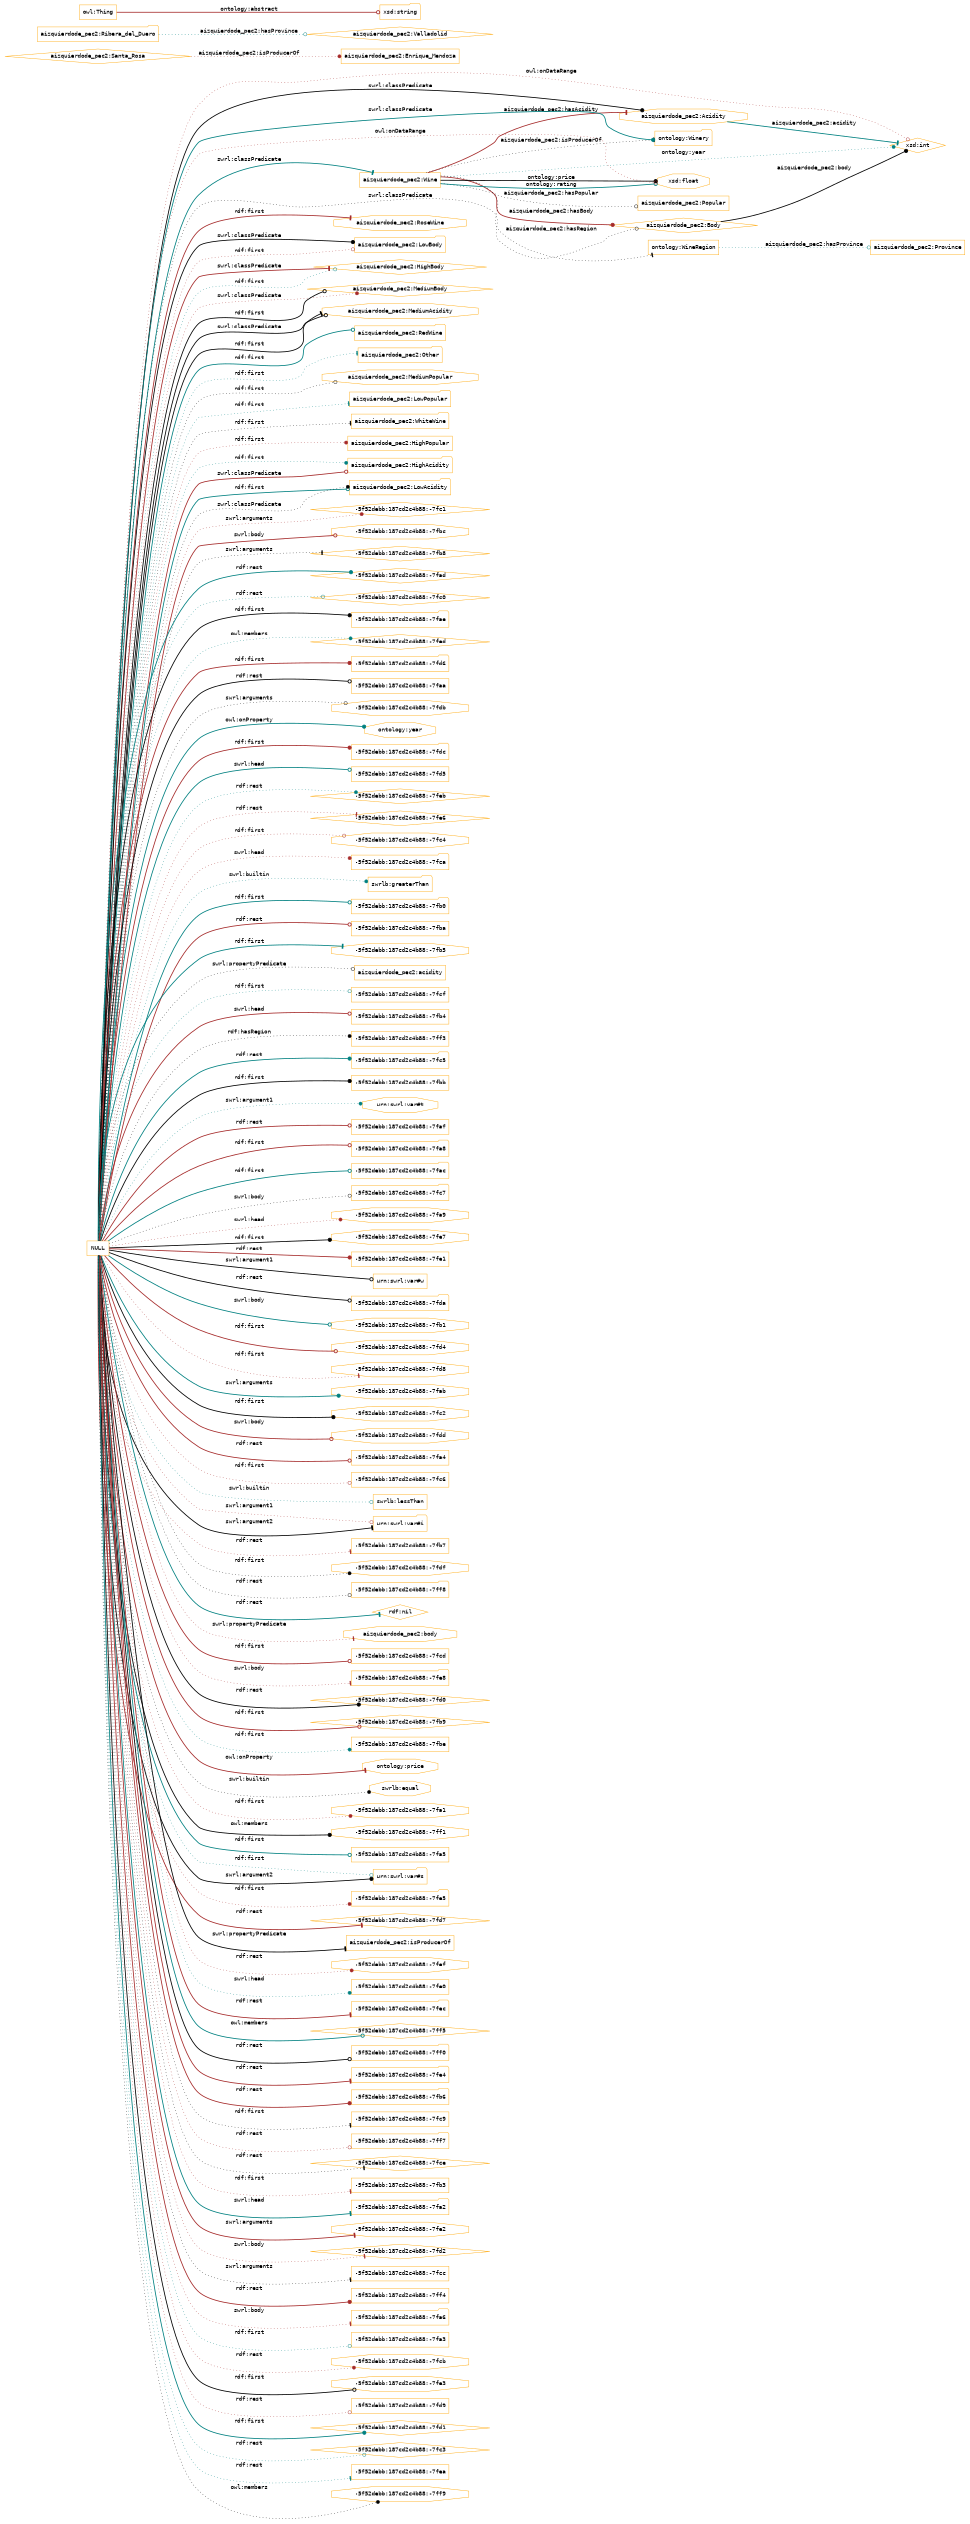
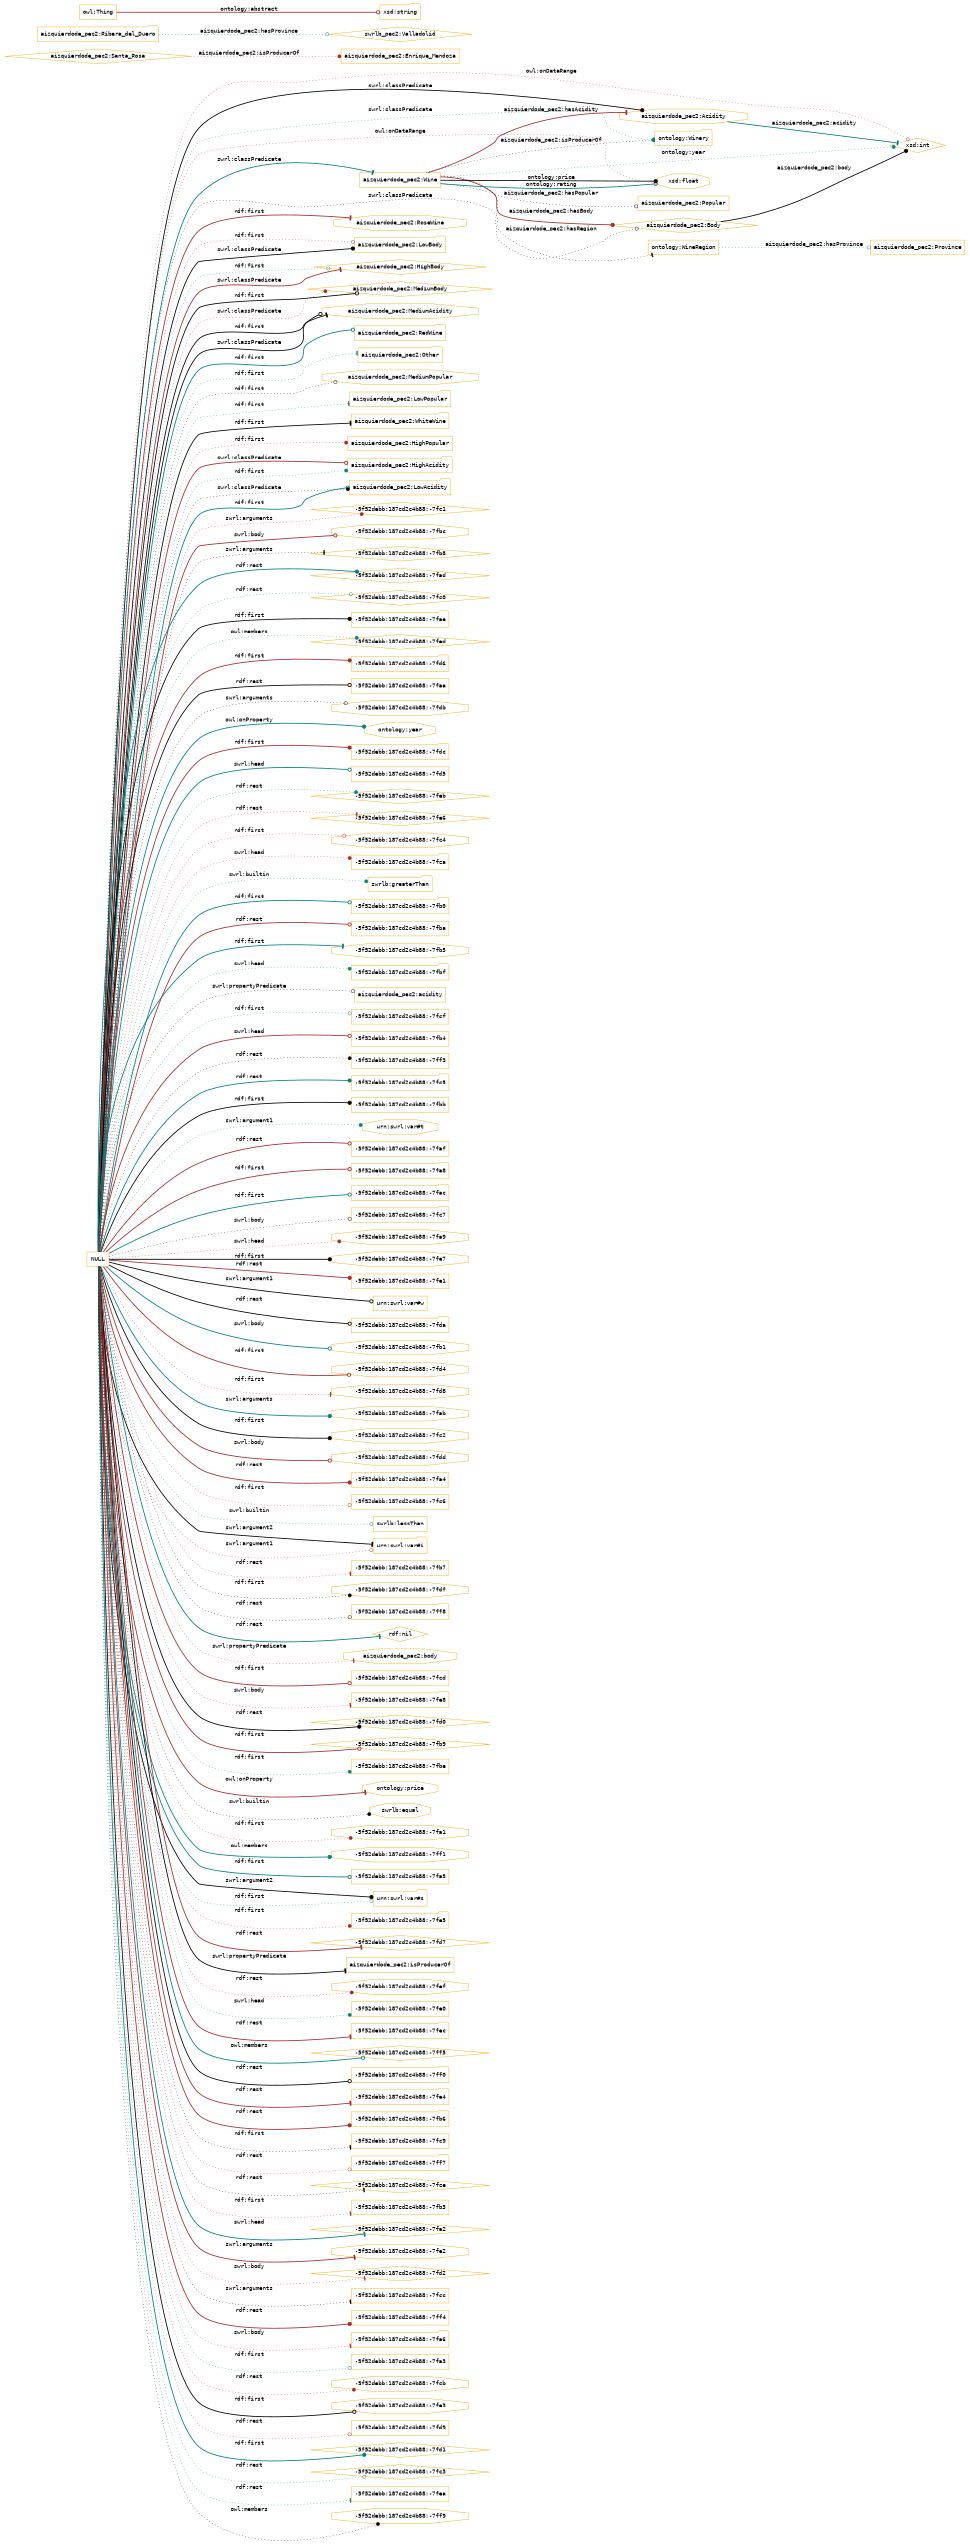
node "aizquierdode_pec2:Valladolid": label "aizquierdode_pec2:Valladolid" -> "swrlb_pec2:Valladolid"
edge "NULL" -> "ontology:Winery": style bold -> dotted
edge "NULL" -> "aizquierdode_pec2:WhiteWine": style dotted -> bold
node "-5f52debb:187cd2c4b88:-7fbf": added
edge "NULL" -> "-5f52debb:187cd2c4b88:-7ff3": label "rdf:hasRegion" -> "rdf:rest"
edge "NULL" -> "-5f52debb:187cd2c4b88:-7fa4": arrowhead odot -> dot
edge "NULL" -> "-5f52debb:187cd2c4b88:-7ff1": color black -> teal
node "-5f52debb:187cd2c4b88:-7fa2": shape folder -> diamond
